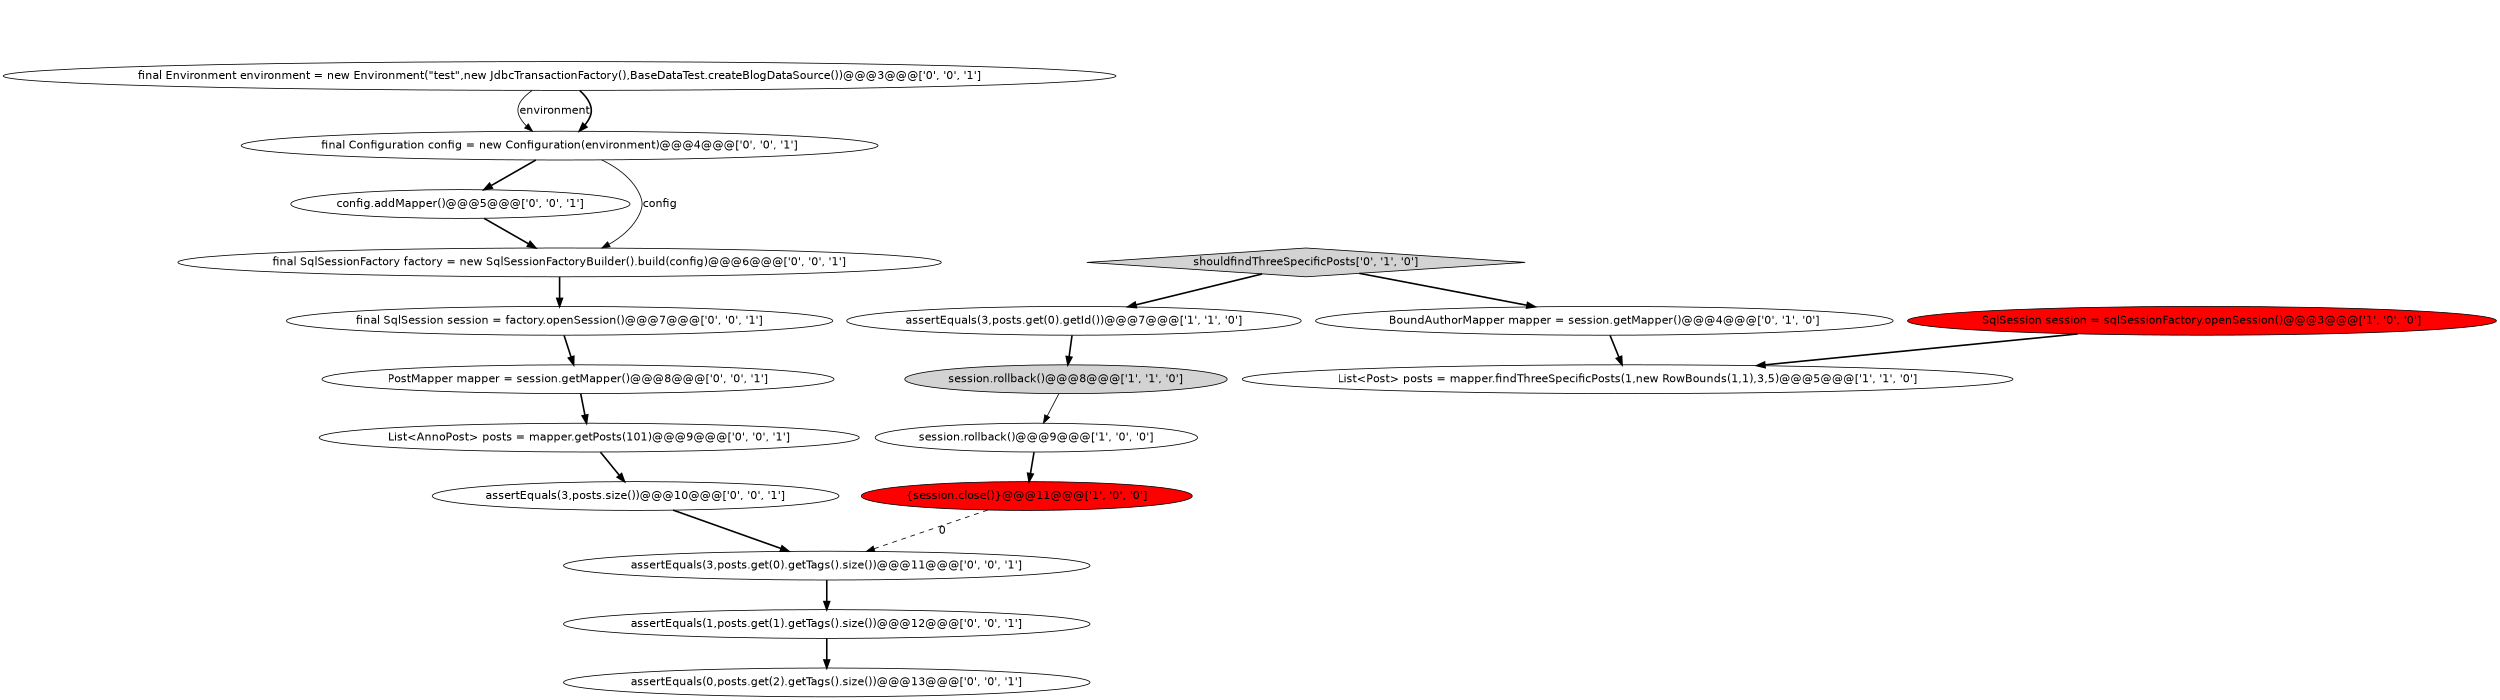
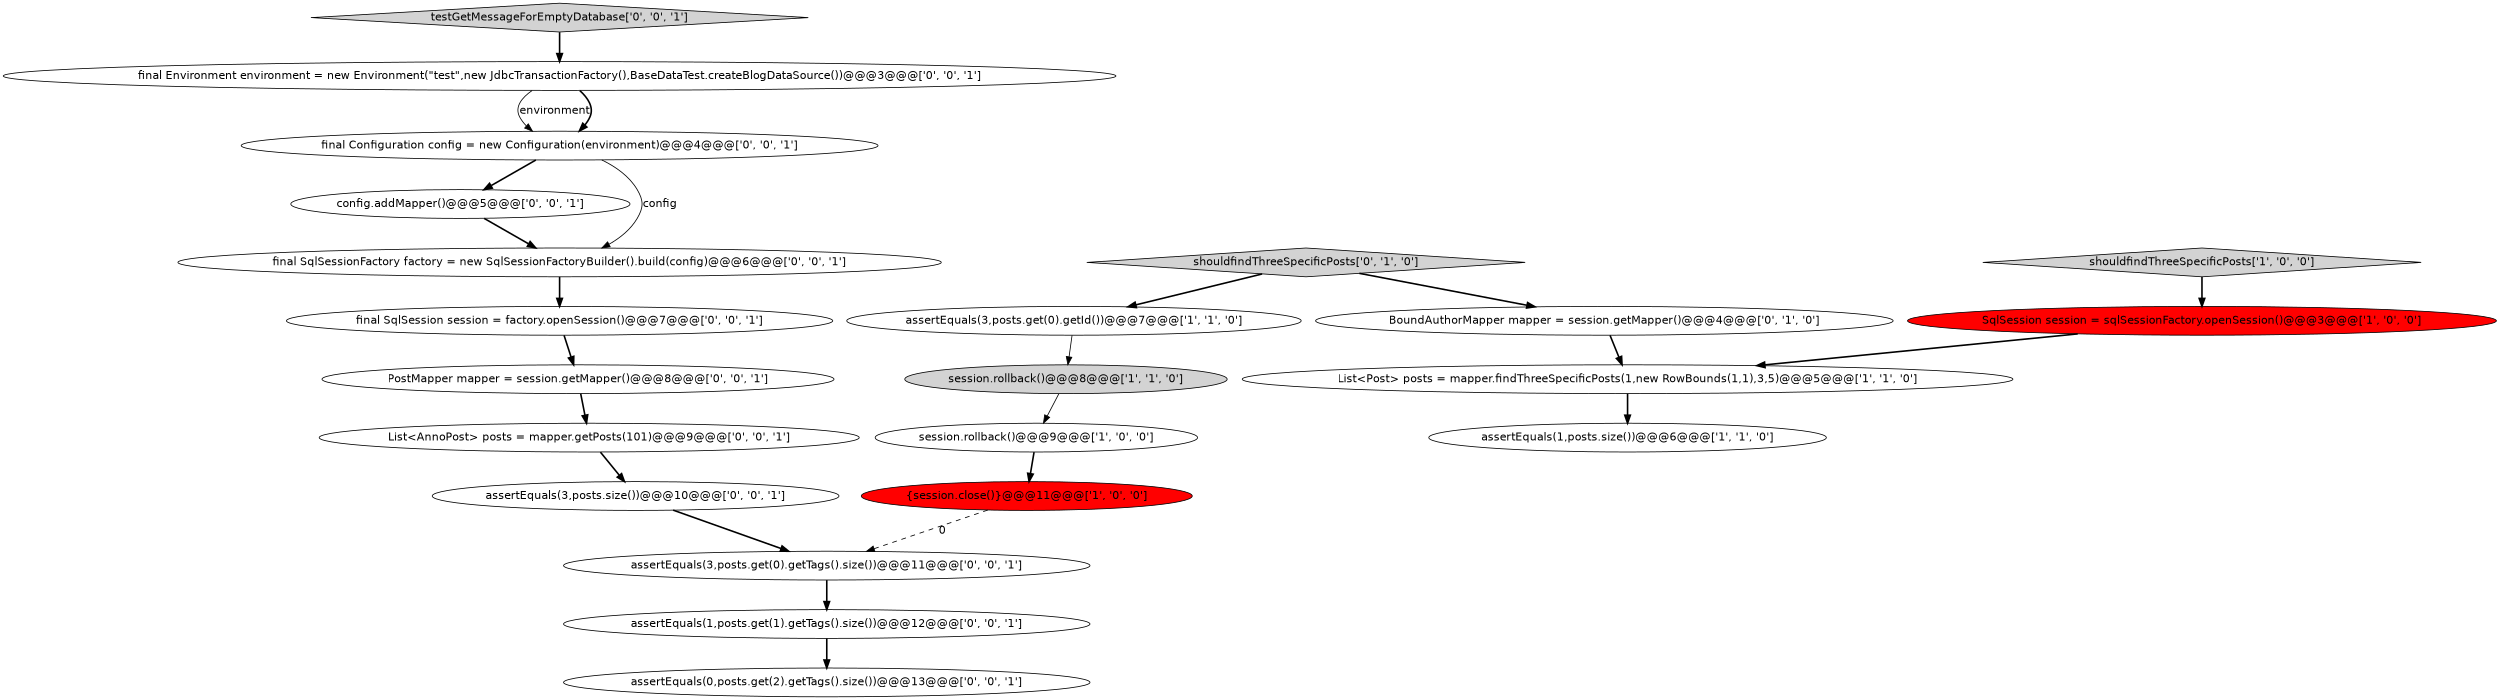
node "testGetMessageForEmptyDatabase['0', '0', '1']": added
node "shouldfindThreeSpecificPosts['1', '0', '0']": added
edge "assertEquals(3,posts.get(0).getId())@@@7@@@['1', '1', '0']" -> "session.rollback()@@@8@@@['1', '1', '0']": style bold -> solid
node "assertEquals(1,posts.size())@@@6@@@['1', '1', '0']": added
